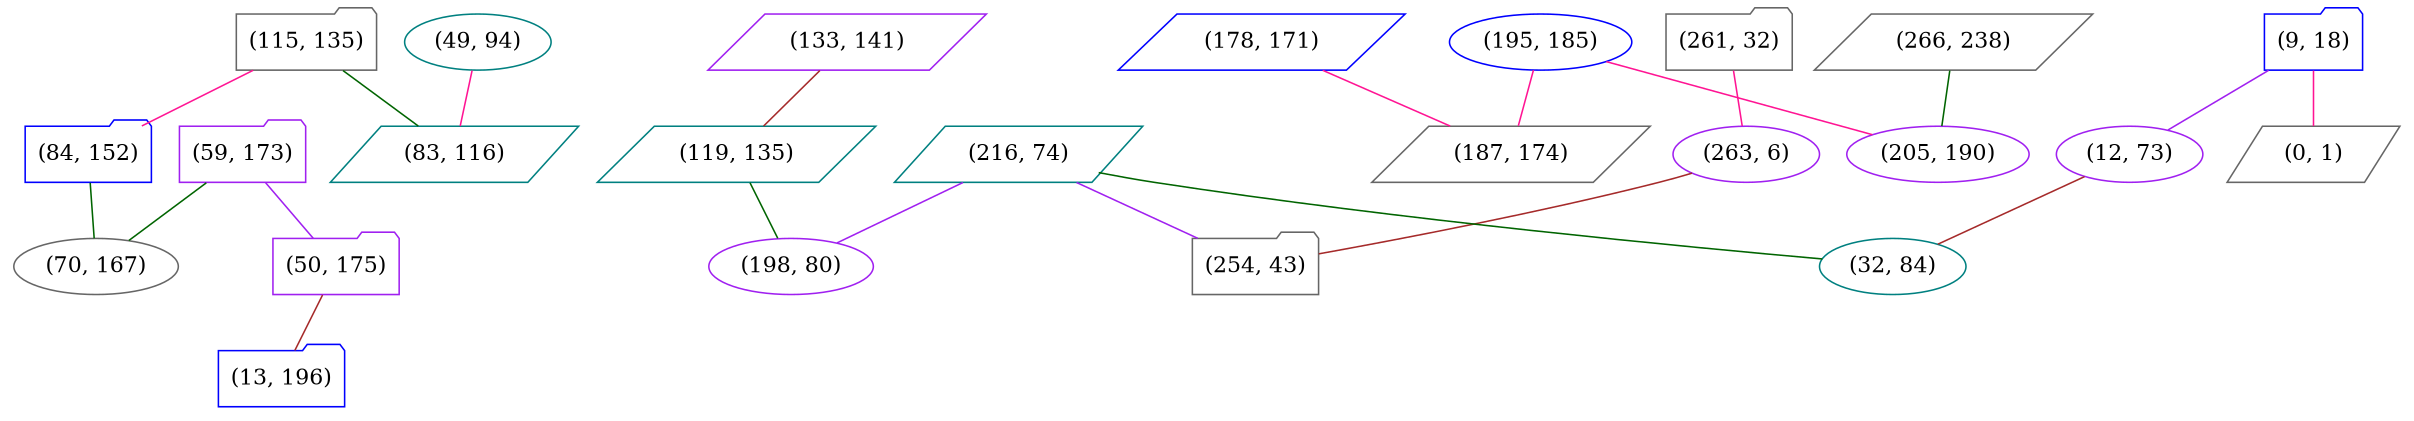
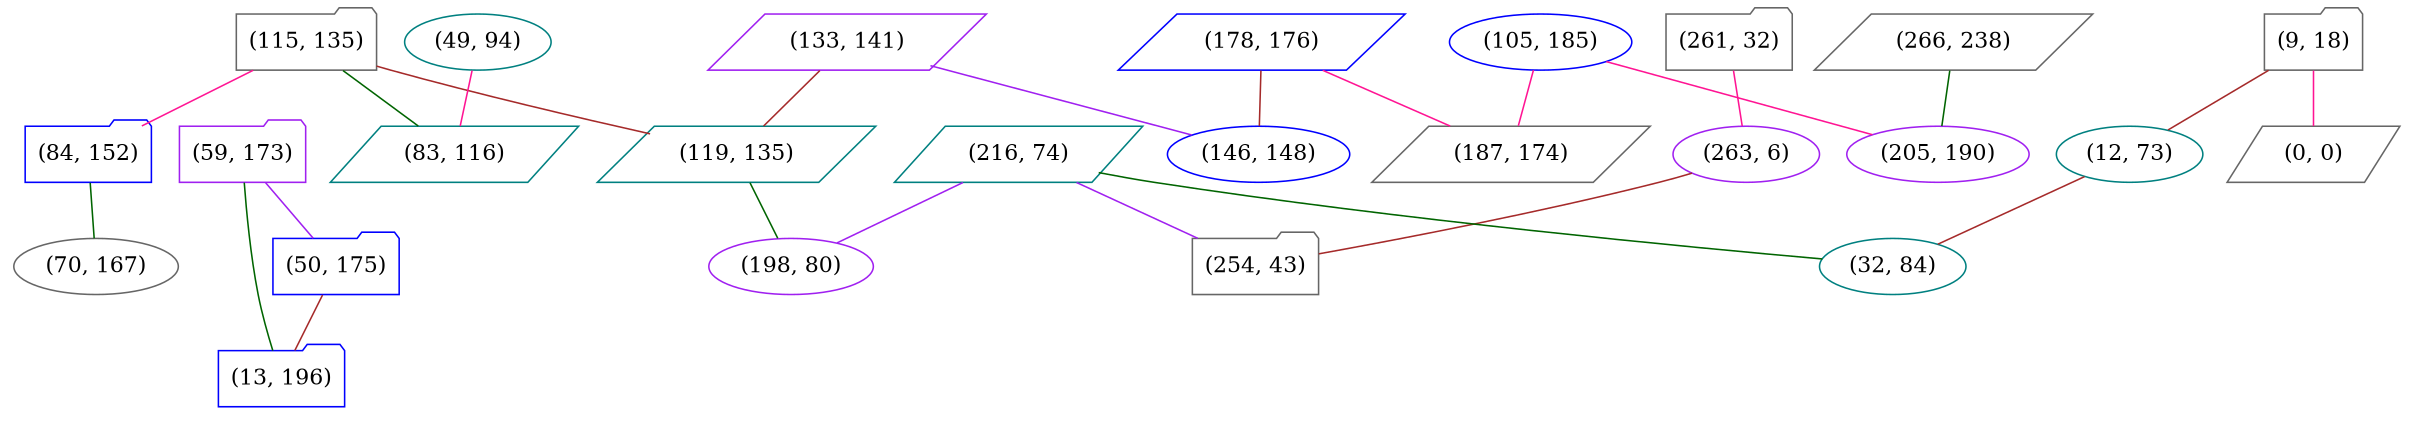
node "(178, 171)": label "(178, 171)" -> "(178, 176)"
node "(195, 185)": label "(195, 185)" -> "(105, 185)"
node "(9, 18)": color blue -> gray40
edge "(9, 18)" -- "(12, 73)": color purple -> brown
edge "(115, 135)" -- "(119, 135)": added
node "(146, 148)": added
node "(12, 73)": color purple -> teal
node "(0, 1)": label "(0, 1)" -> "(0, 0)"
edge "(59, 173)" -- "(70, 167)": now "(59, 173)" -- "(13, 196)"
node "(50, 175)": color purple -> blue
